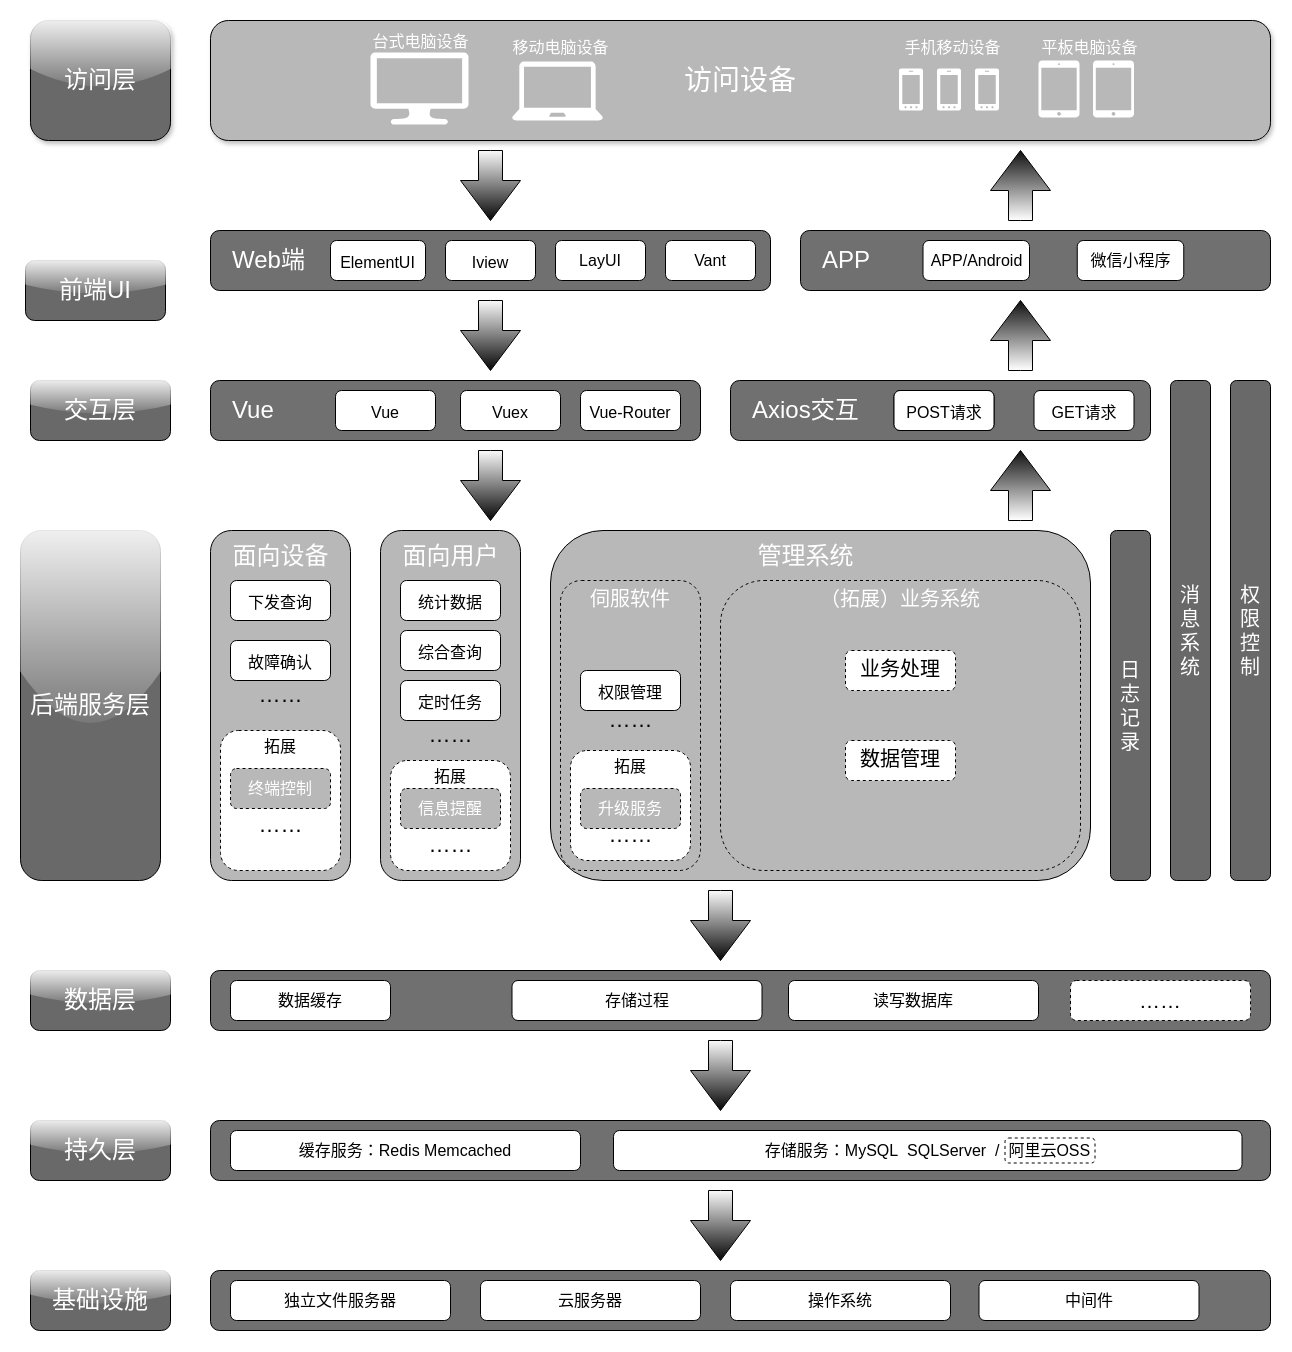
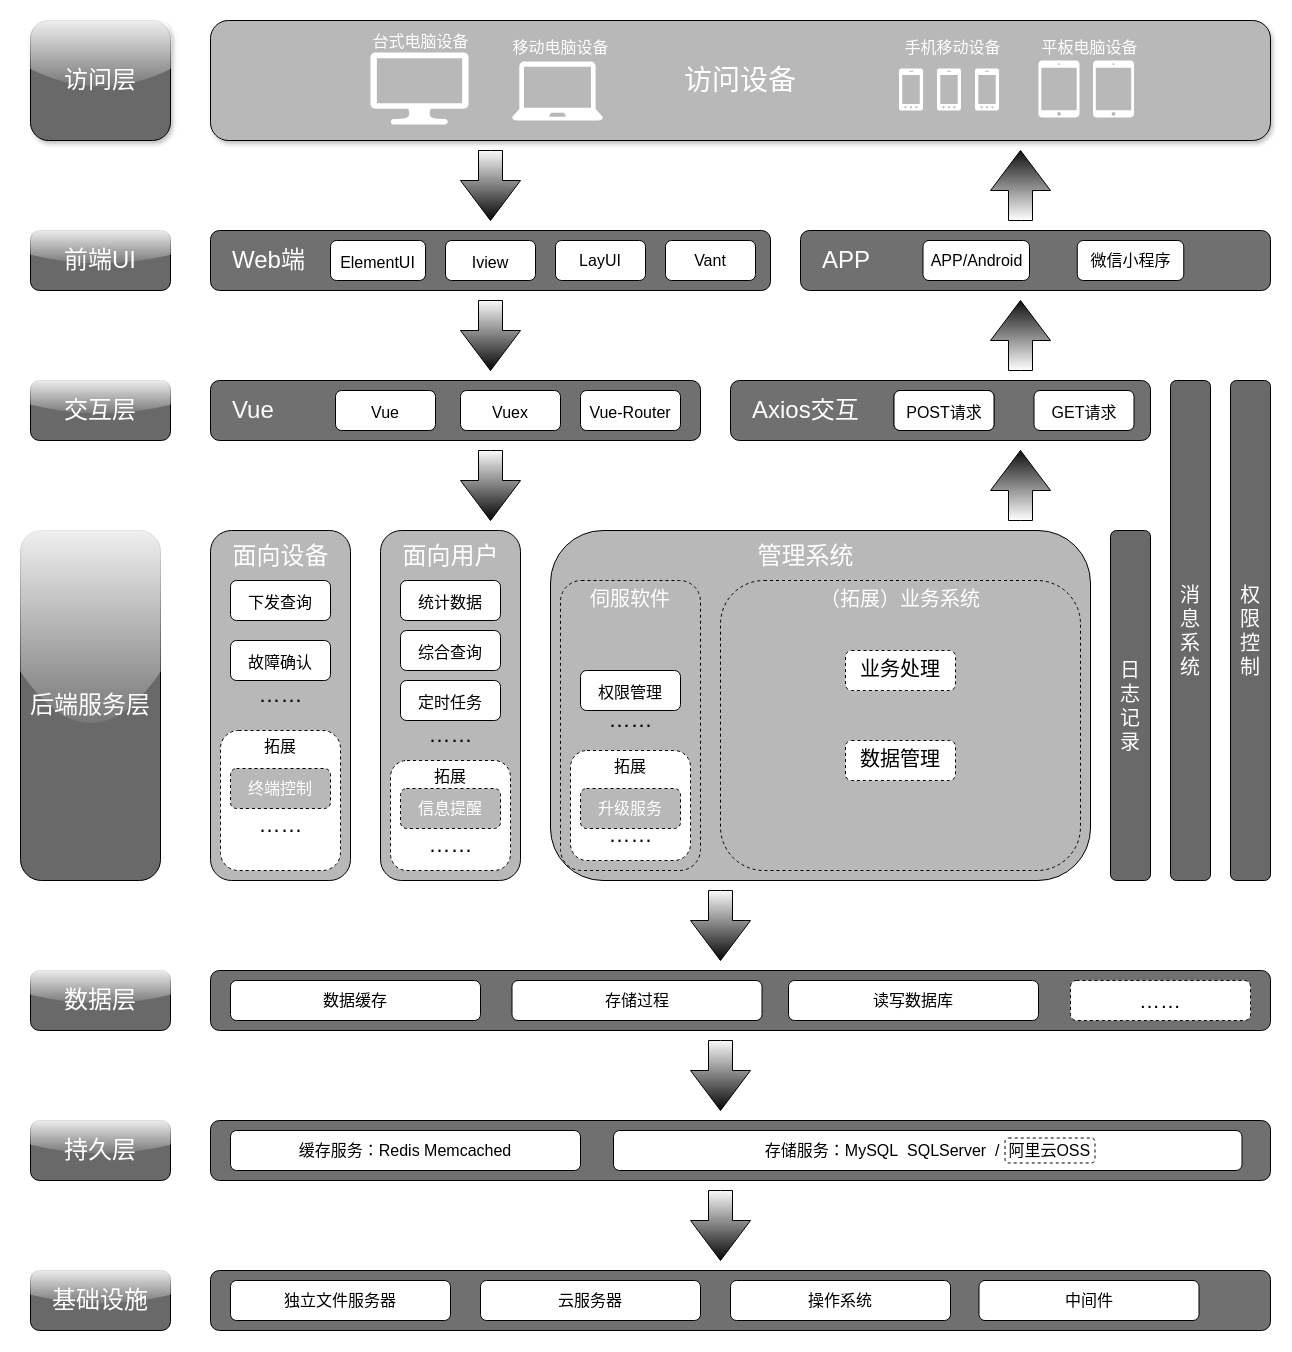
node "前端UI": moved (96, 291) -> (101, 261)
node "数据缓存": size 160x40 -> 250x40
